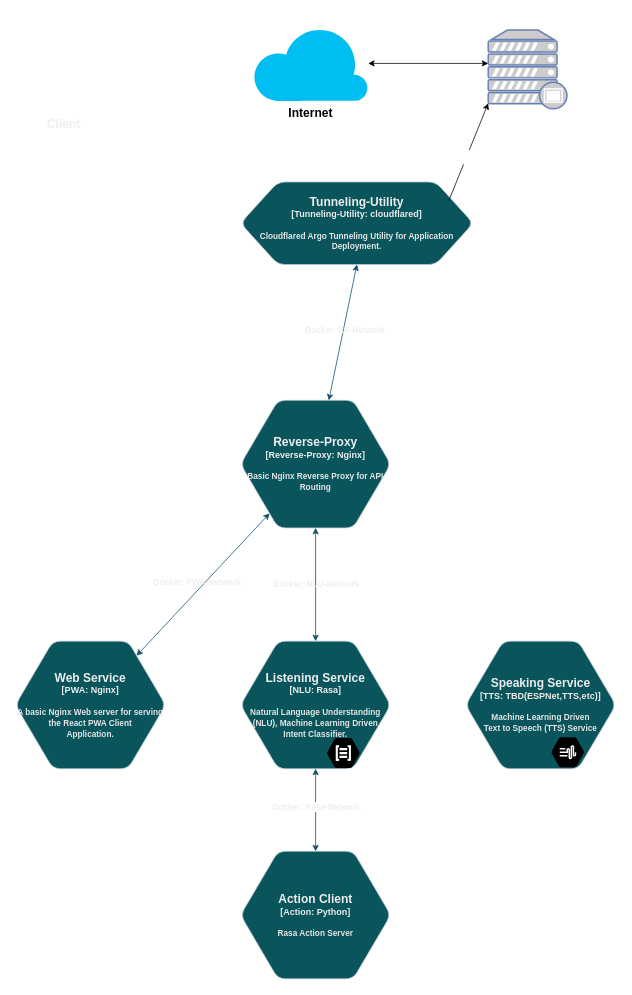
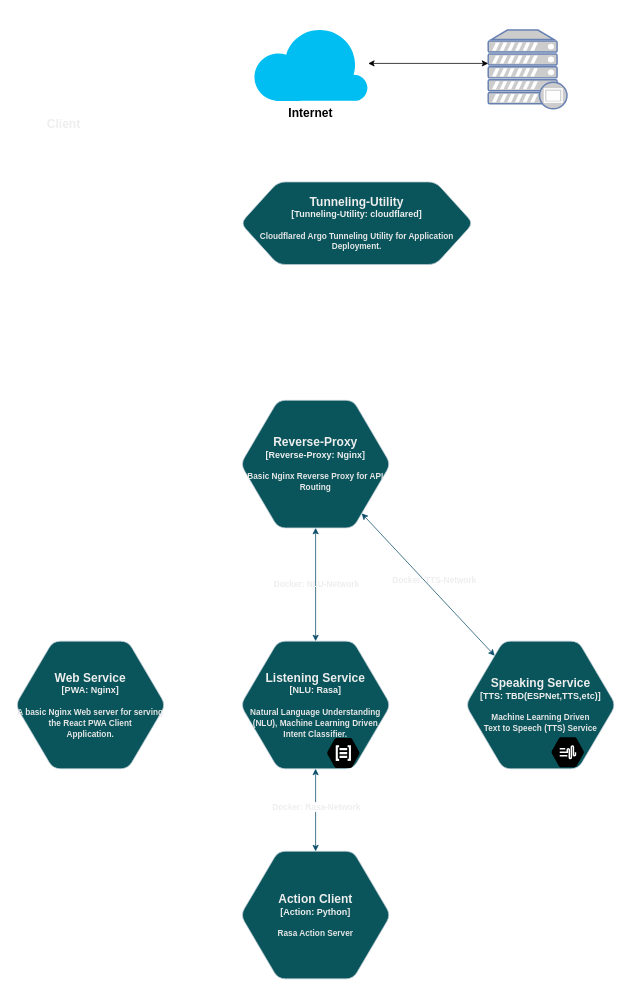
edge "Tunneling-Utility [Tunneling-Utility: cloudflared] Cloudflared Argo Tunneling Utility for Application Deployment." -> "Cloudflare": removed, label "Argo Tunnel"
edge "Tunneling-Utility [Tunneling-Utility: cloudflared] Cloudflared Argo Tunneling Utility for Application Deployment." -- "Reverse-Proxy [Reverse-Proxy: Nginx] Basic Nginx Reverse Proxy for API Routing": removed, label "Docker: RP-Network"
edge "Reverse-Proxy [Reverse-Proxy: Nginx] Basic Nginx Reverse Proxy for API Routing" -- "Web Service [PWA: Nginx] A basic Nginx Web server for serving the React PWA Client Application.": removed, label "Docker: PWA-Network"
edge "Reverse-Proxy [Reverse-Proxy: Nginx] Basic Nginx Reverse Proxy for API Routing" -- "Speaking Service [TTS: TBD(ESPNet,TTS,etc)] Machine Learning Driven Text to Speech (TTS) Service": added, label "Docker: TTS-Network"
